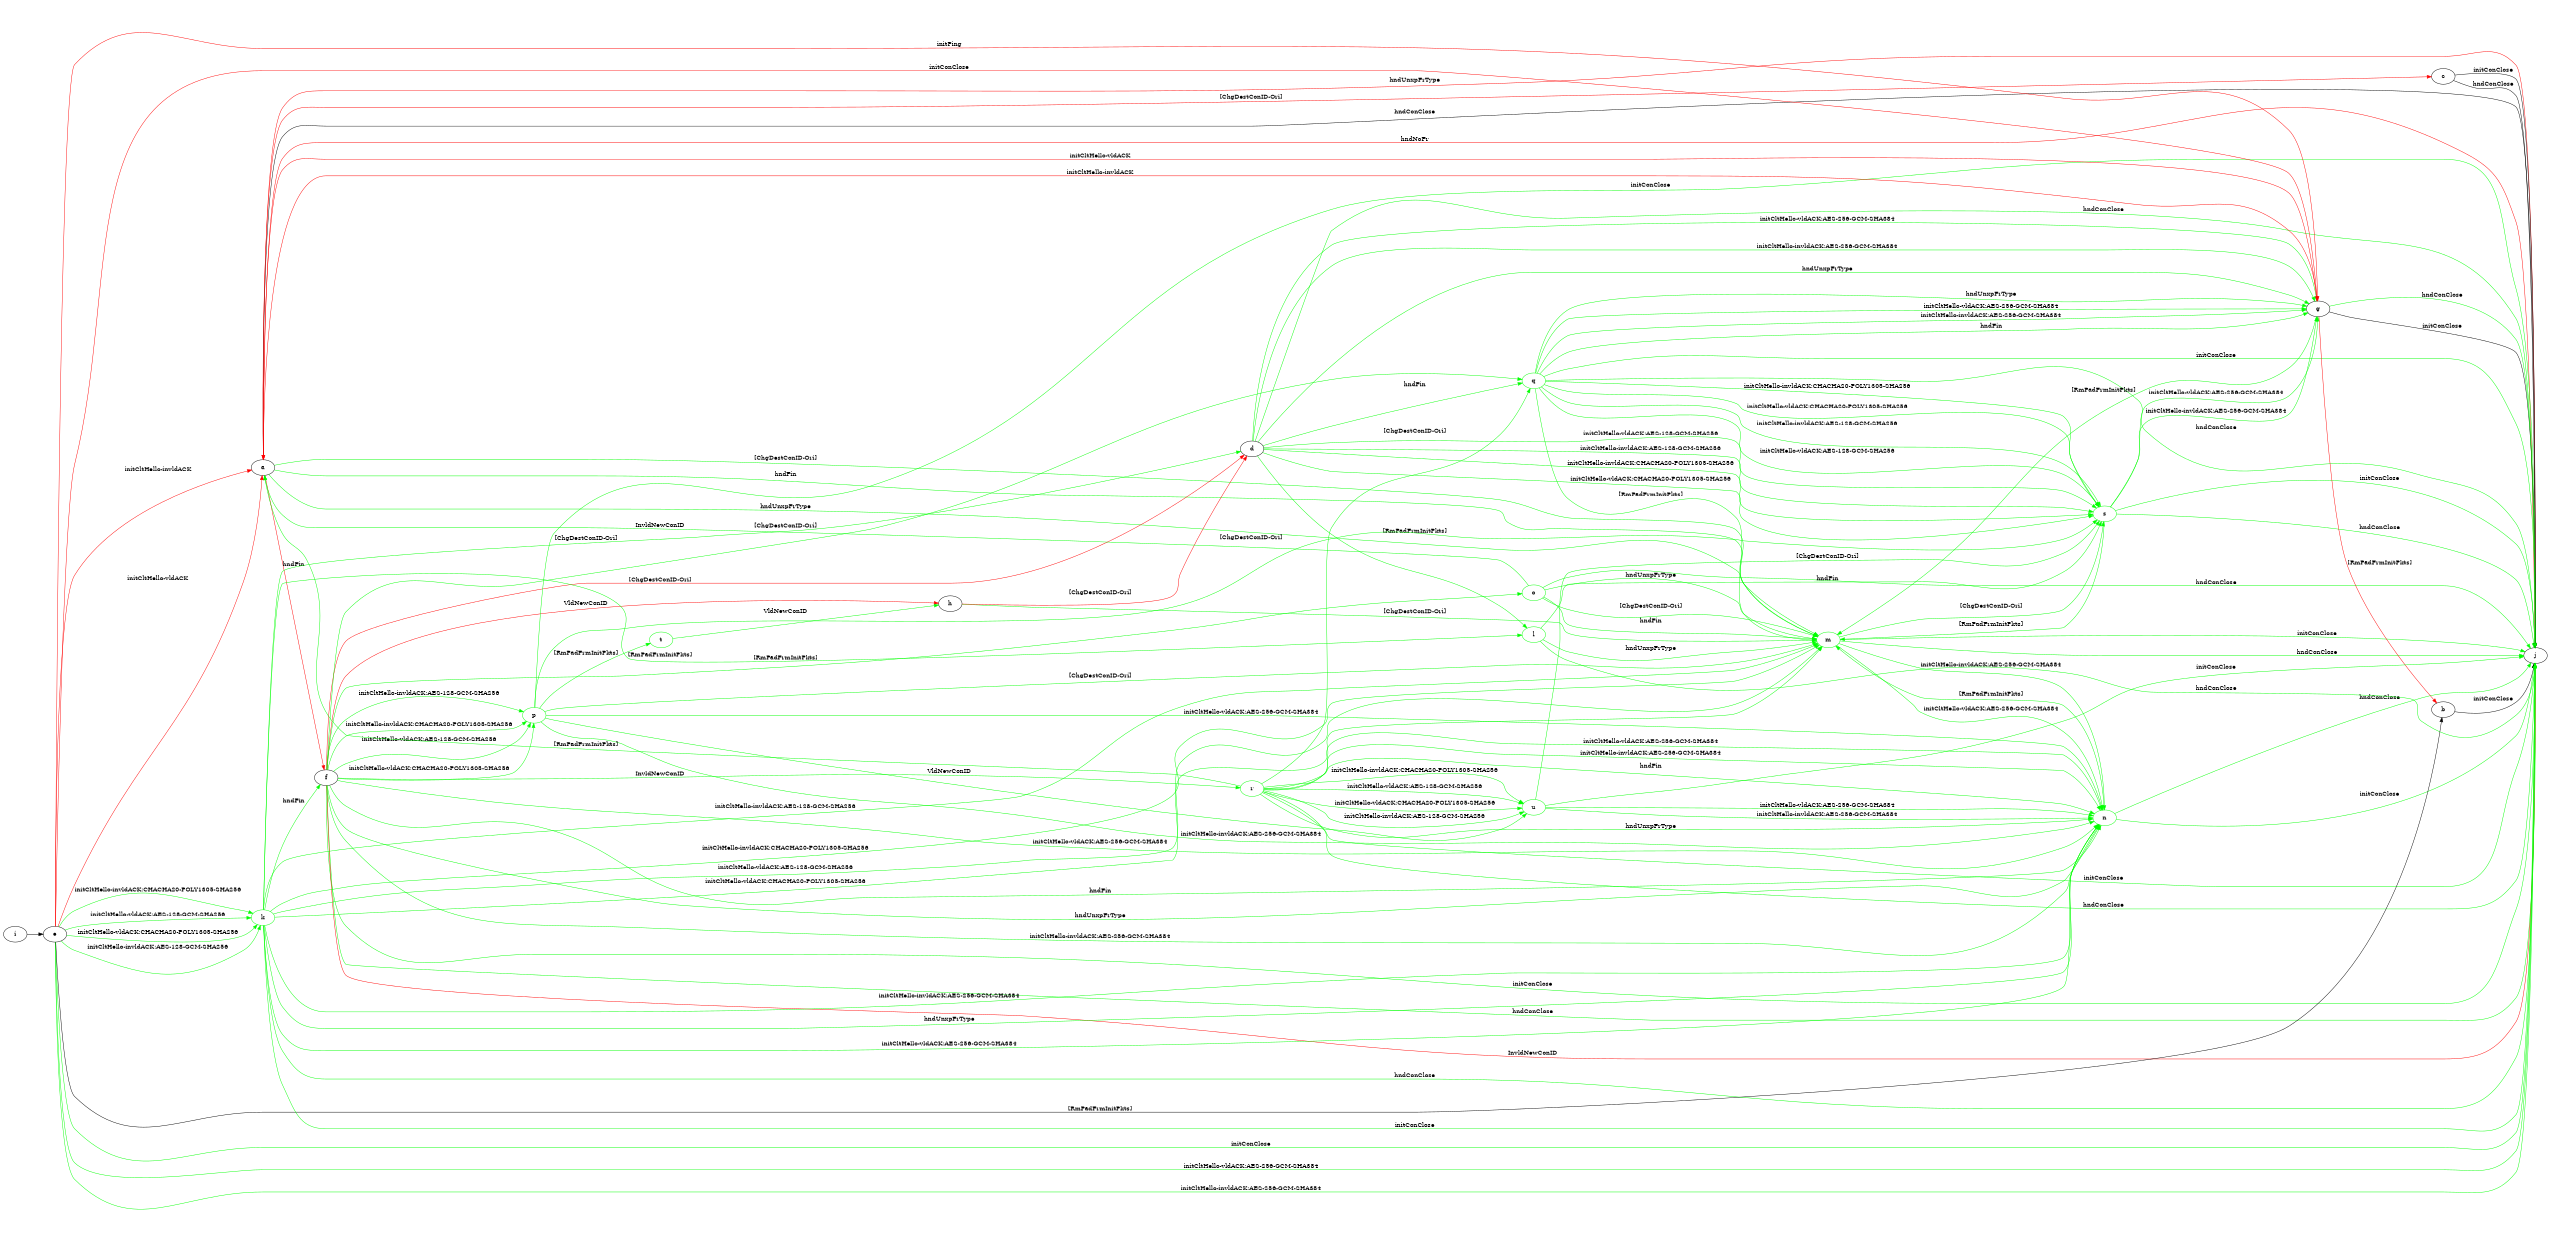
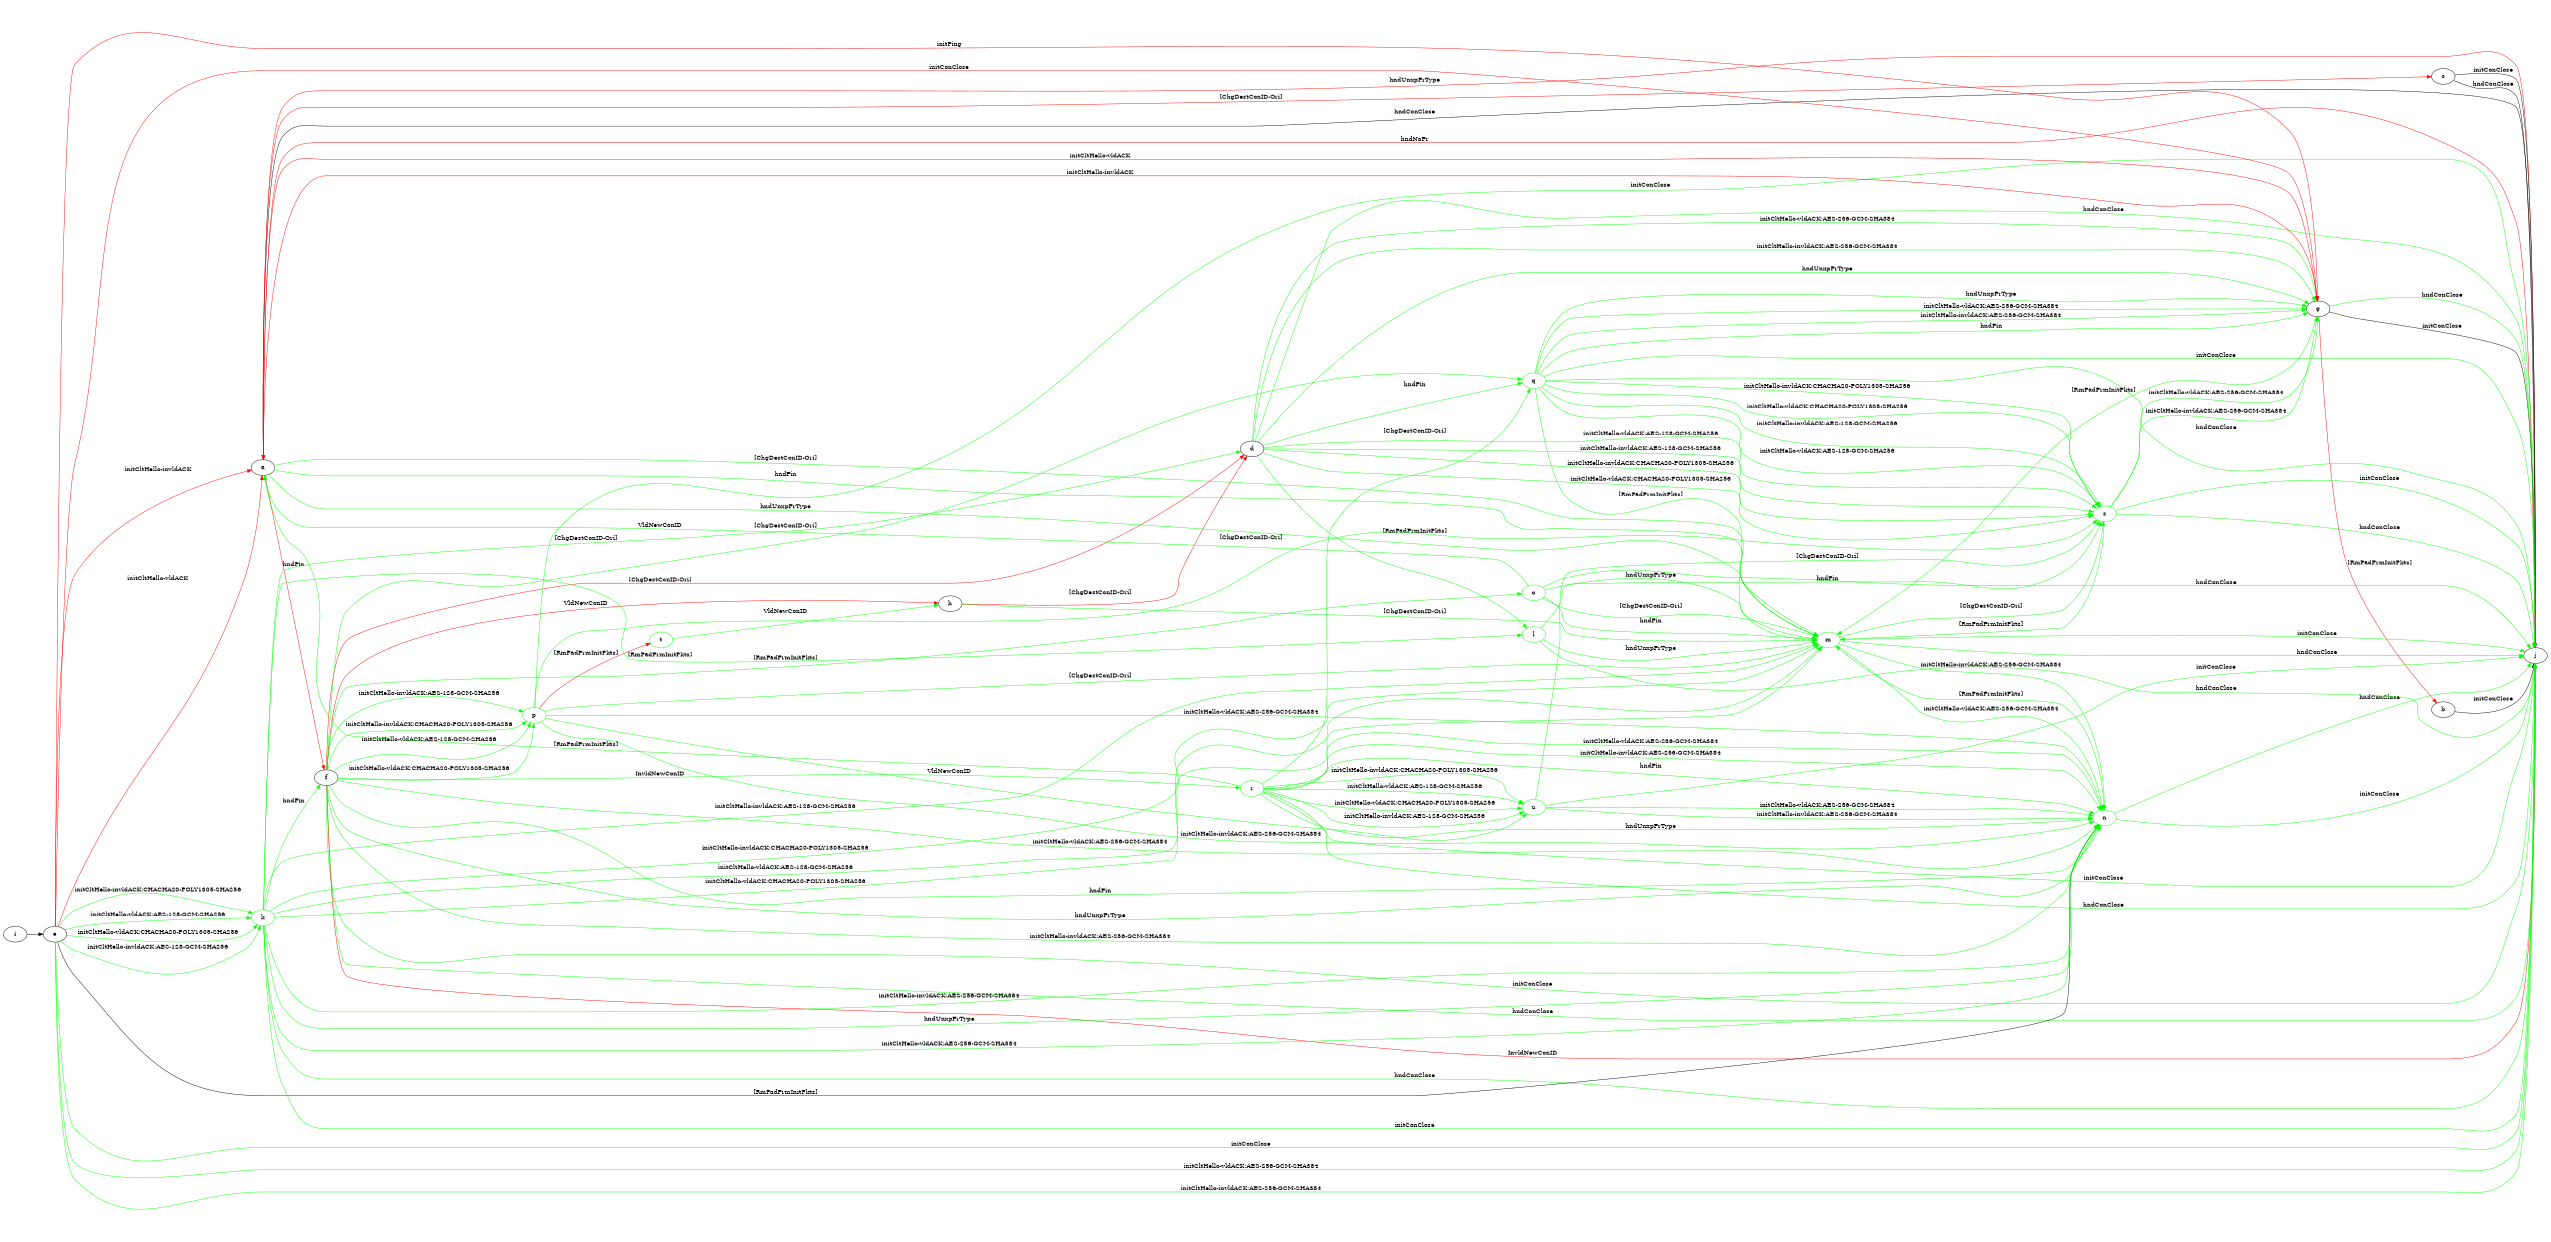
edge "o" -> "a": label "InvldNewConID " -> "VldNewConID "
edge "p" -> "t": color green -> red
edge "e" -> "b": now "e" -> "n"
